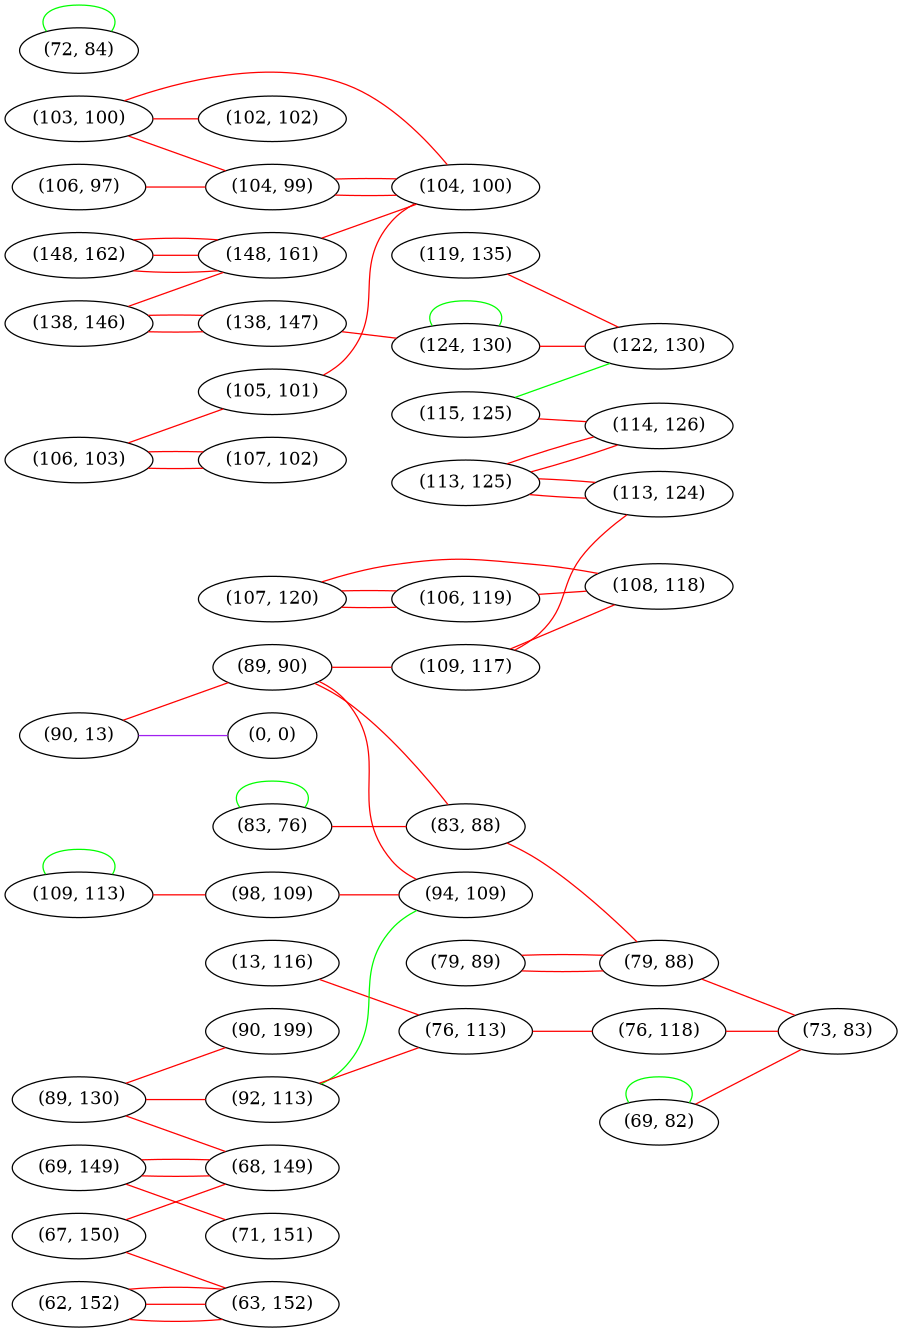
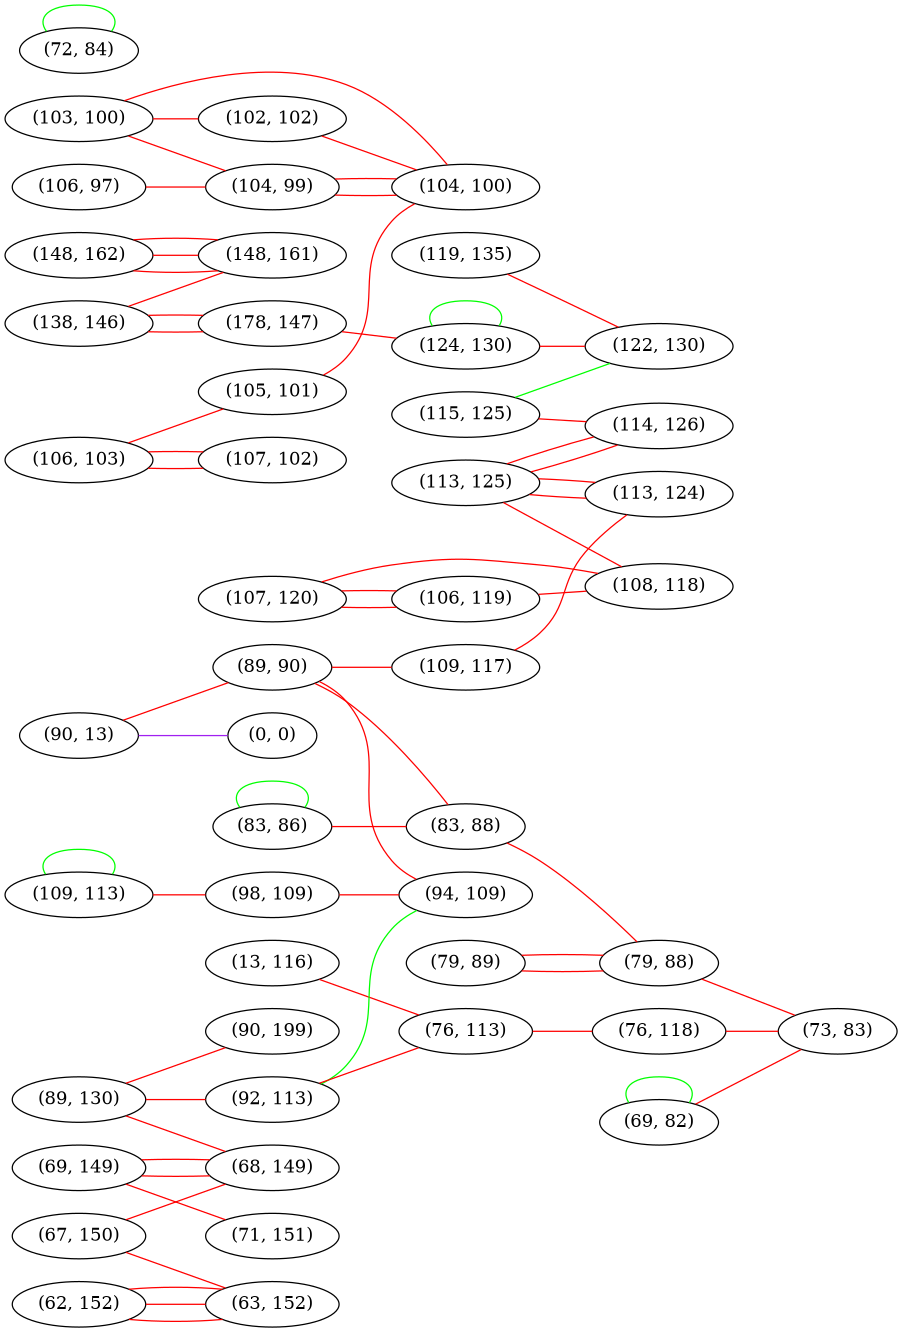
edge "(104, 100)" -- "(148, 161)": now "(104, 100)" -- "(102, 102)"
node "(138, 147)": label "(138, 147)" -> "(178, 147)"
edge "(108, 118)" -- "(109, 117)": now "(108, 118)" -- "(113, 125)"
node "(83, 76)": label "(83, 76)" -> "(83, 86)"
